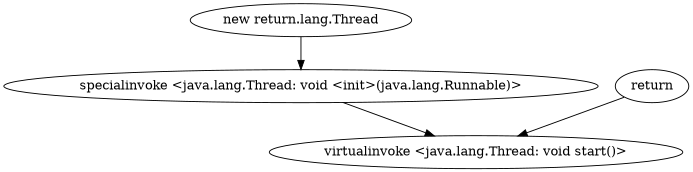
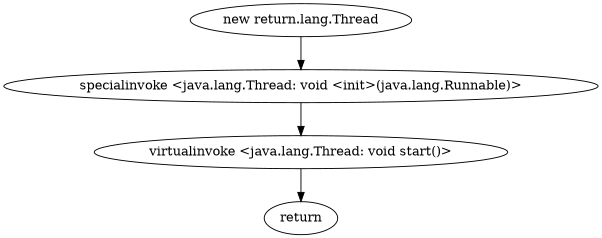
edge "return" -> "virtualinvoke <java.lang.Thread: void start()>": reversed
